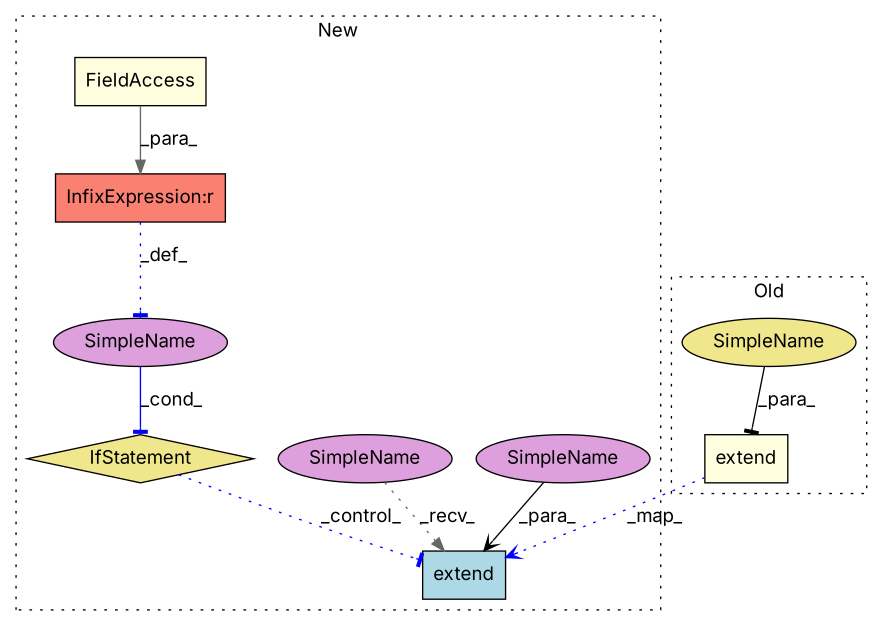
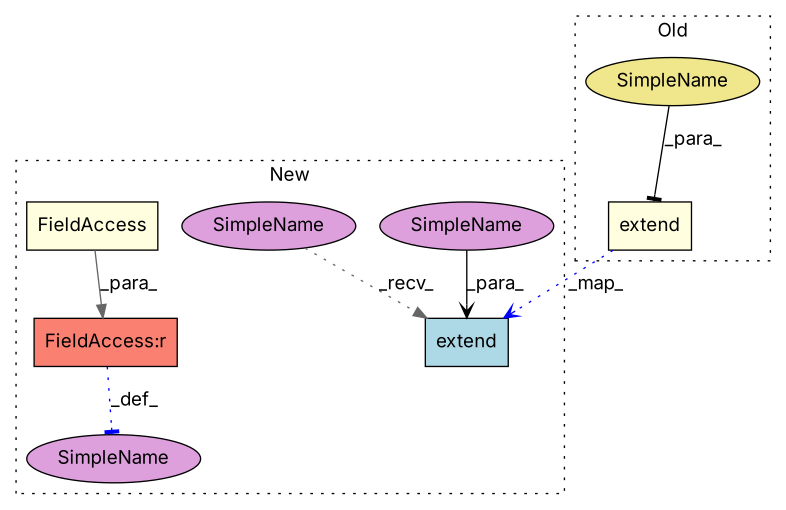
node "InfixExpression:r": label "InfixExpression:r" -> "FieldAccess:r"
node "IfStatement": removed
